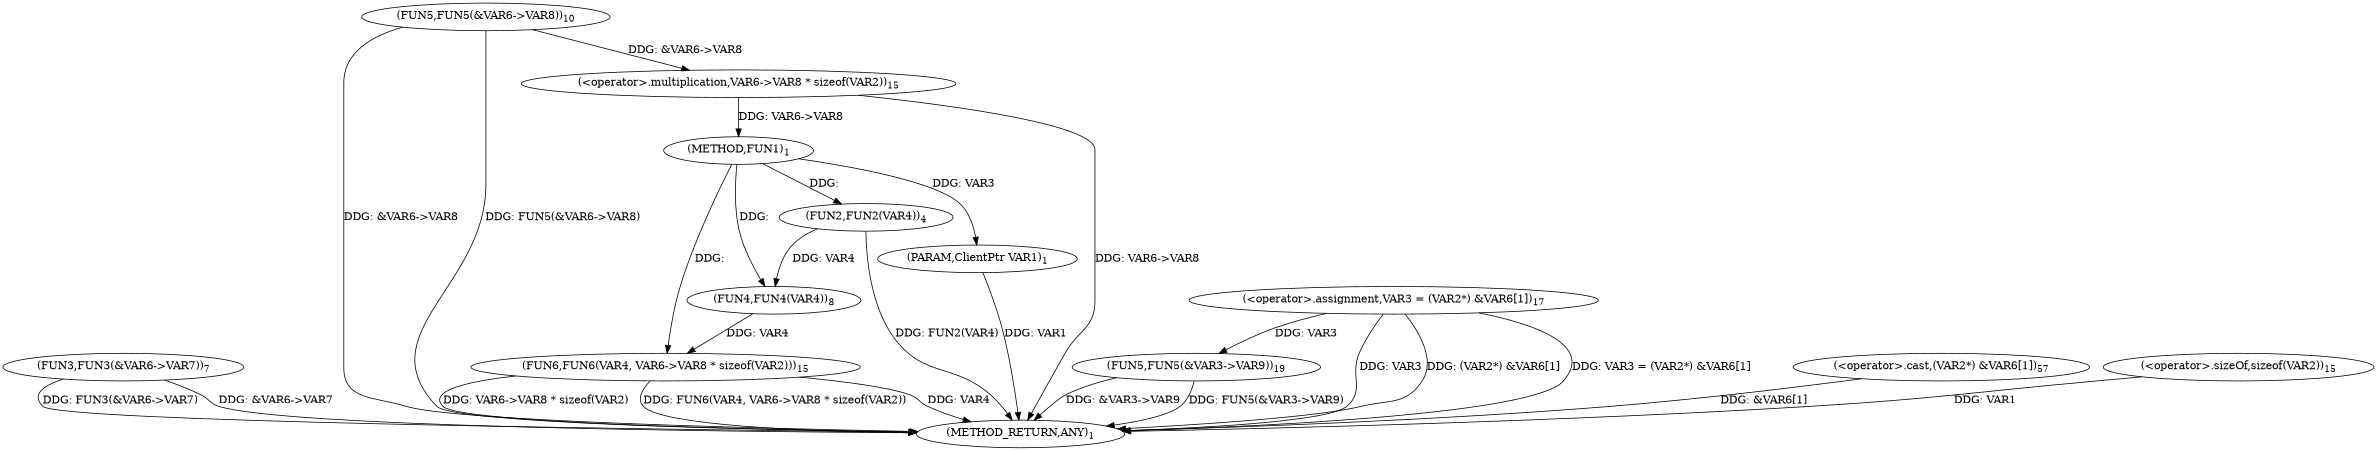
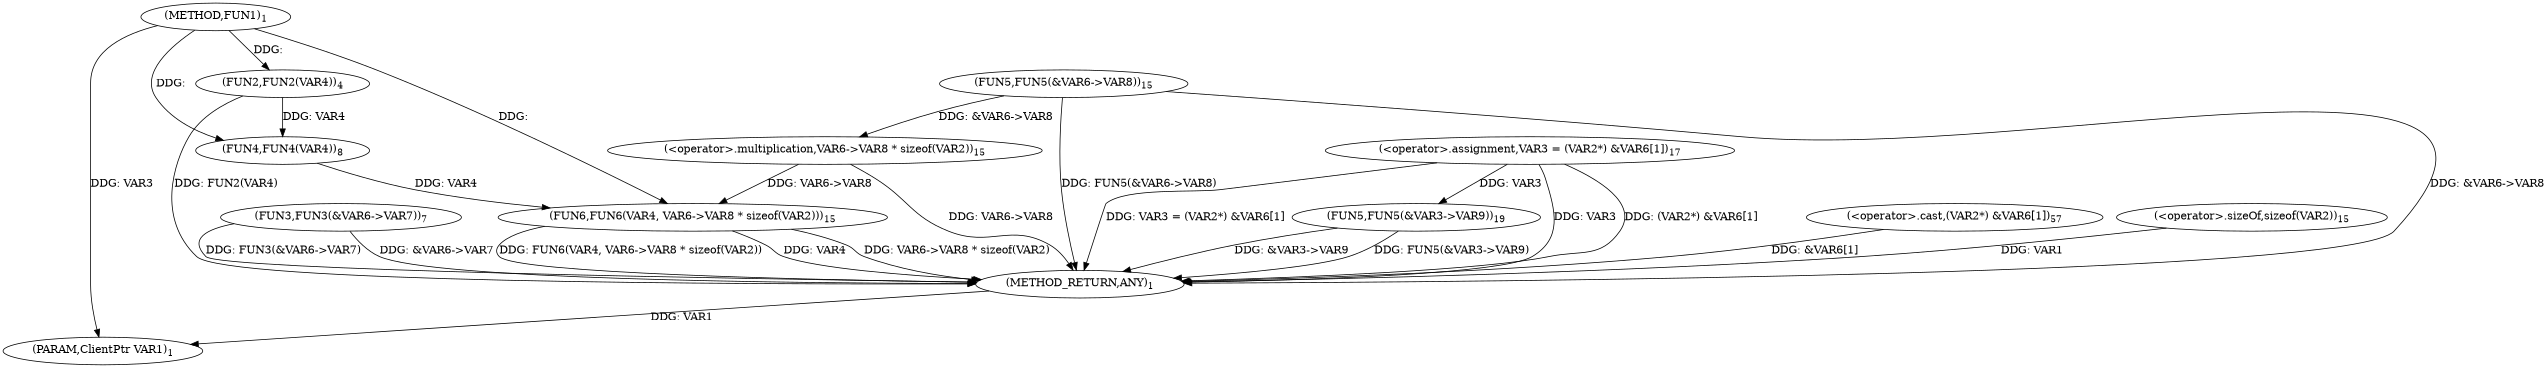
node "(FUN5,FUN5(&VAR6->VAR8))": text "10" -> "15"
edge "(<operator>.multiplication,VAR6->VAR8 * sizeof(VAR2))" -> "(METHOD,FUN1)": now "(<operator>.multiplication,VAR6->VAR8 * sizeof(VAR2))" -> "(FUN6,FUN6(VAR4, VAR6->VAR8 * sizeof(VAR2)))"
edge "(PARAM,ClientPtr VAR1)" -> "(METHOD_RETURN,ANY)": reversed
